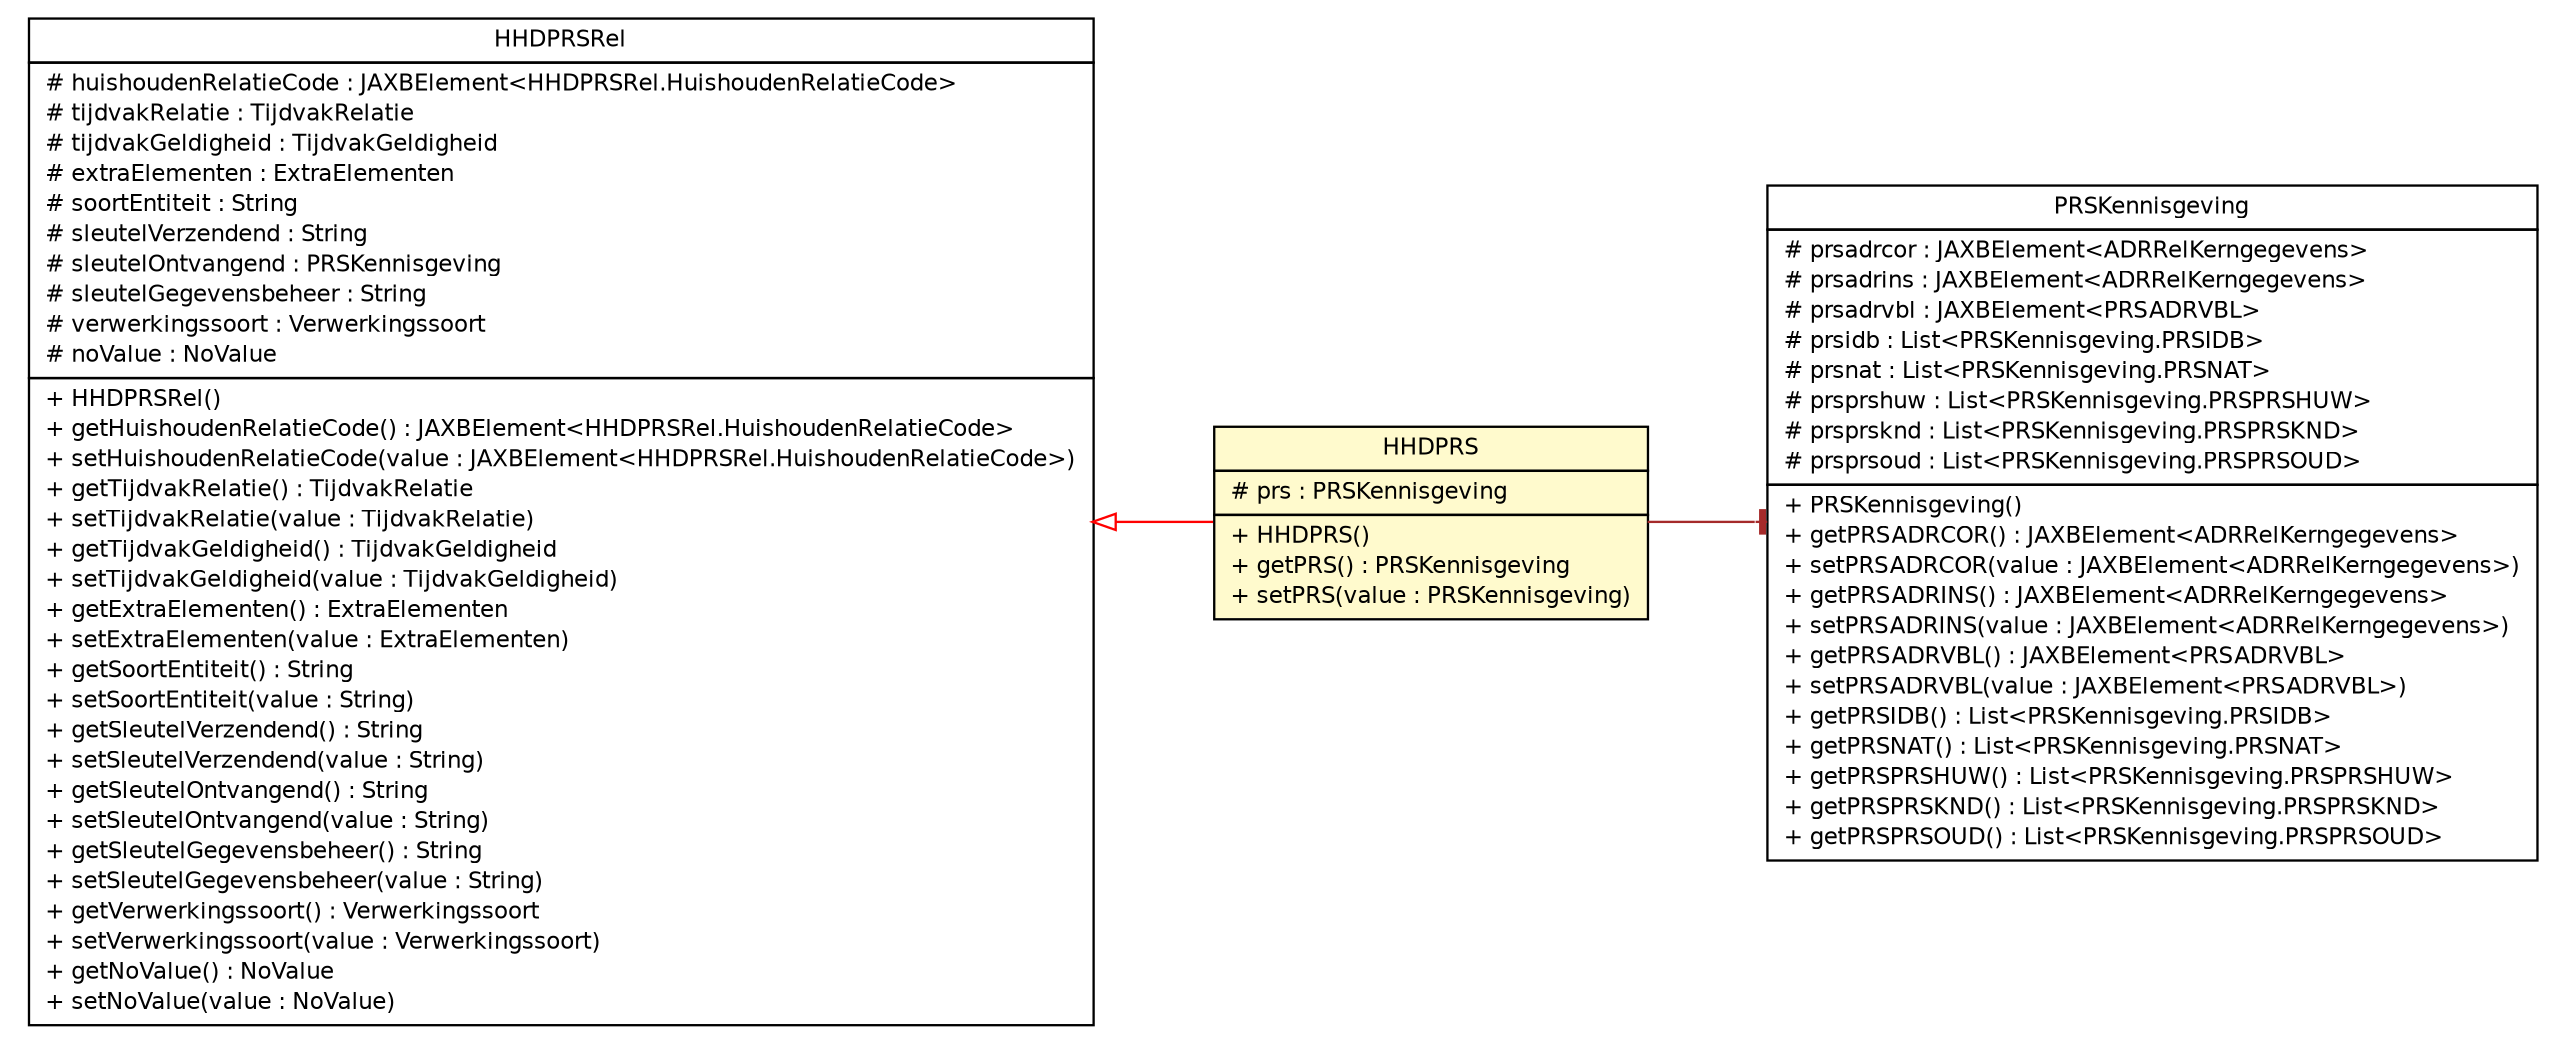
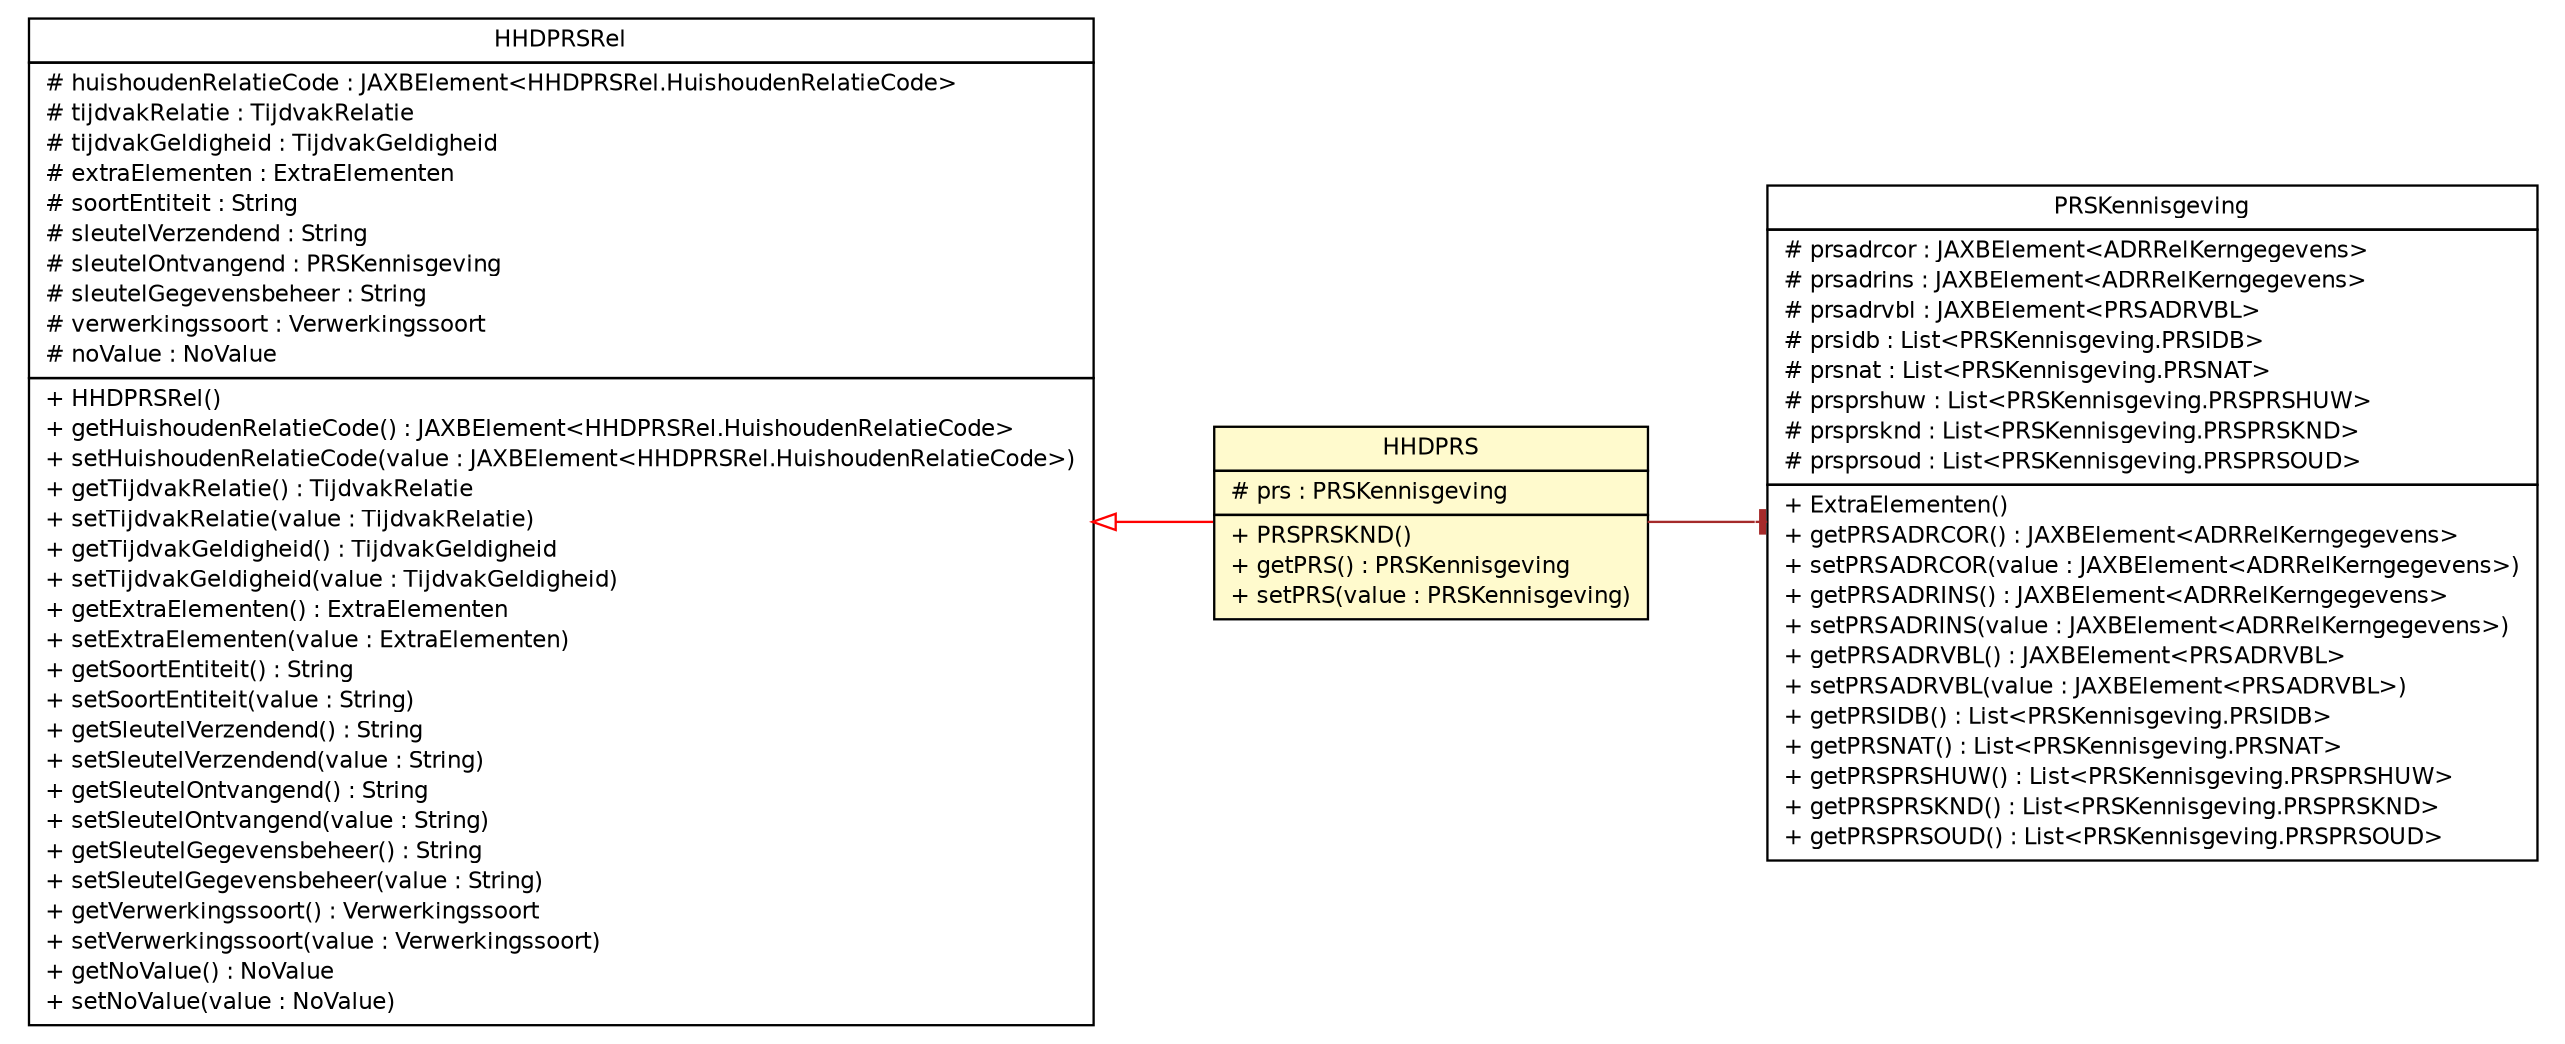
node "PRSKennisgeving": text "+ PRSKennisgeving()" -> "+ ExtraElementen()"
node "HHDPRS": text "+ HHDPRS()" -> "+ PRSPRSKND()"
